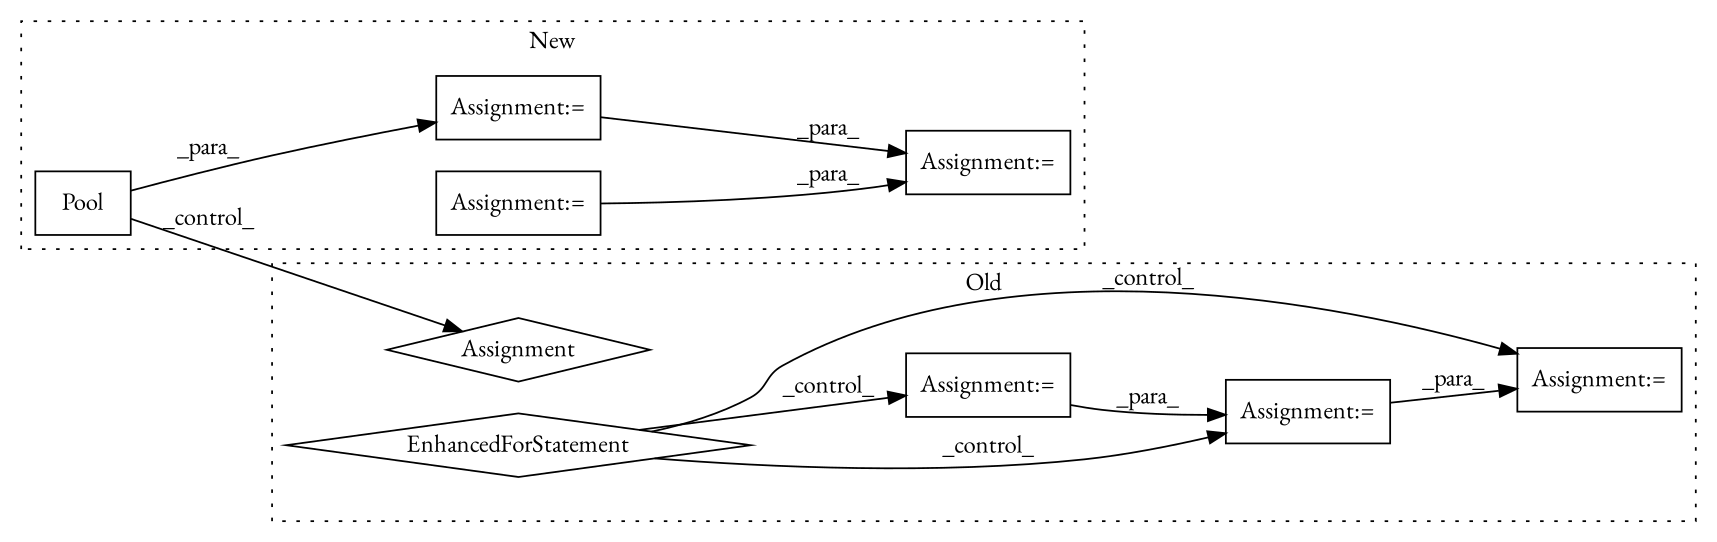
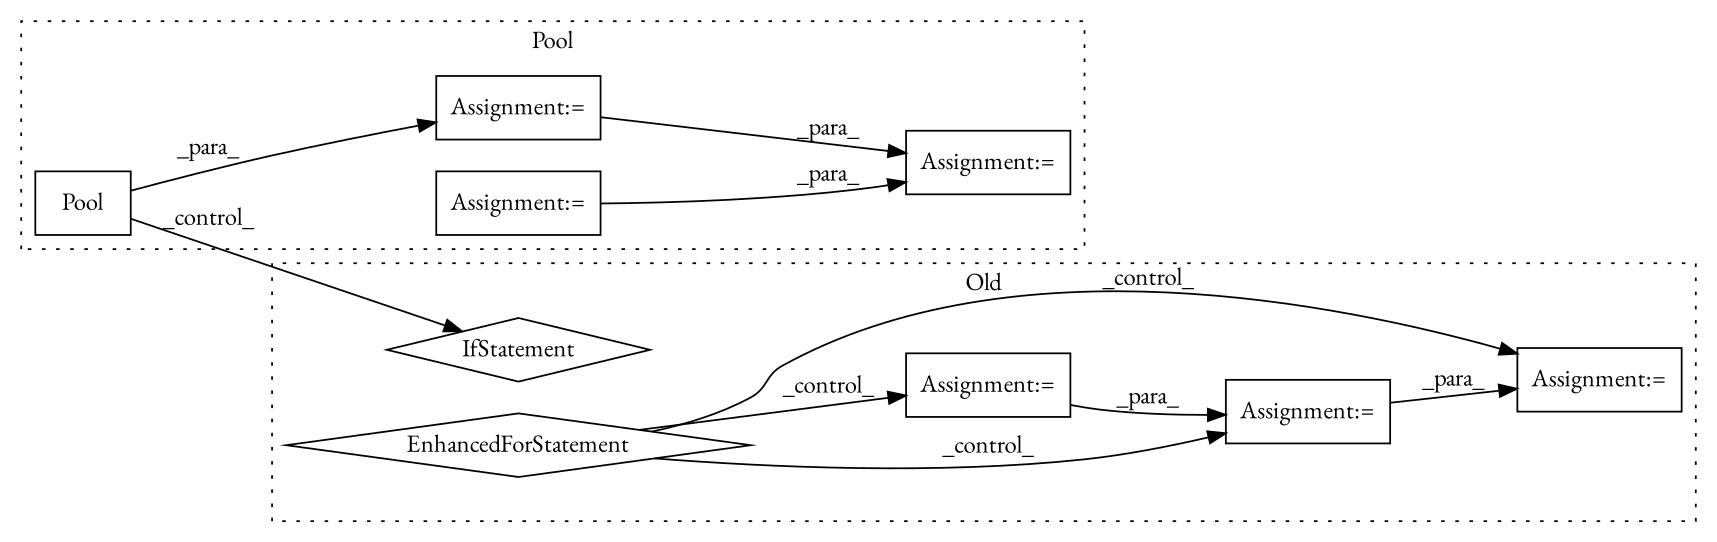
cluster "New": label "New" -> "Pool"
node "Assignment": label "Assignment" -> "IfStatement"
